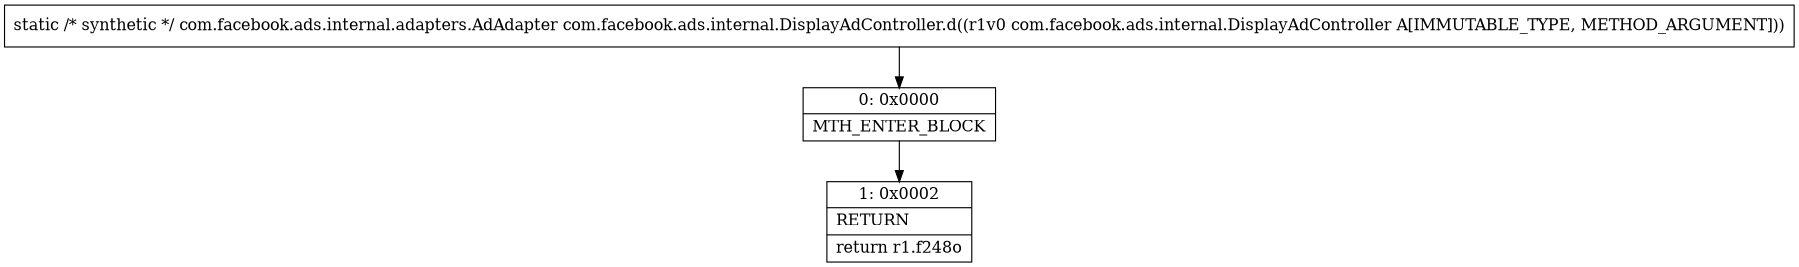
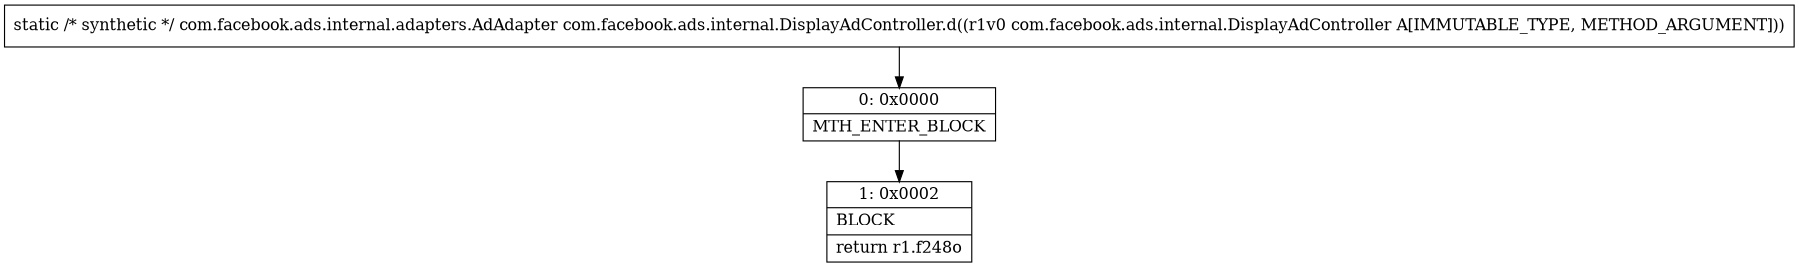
node "1: 0x0002": text "RETURN" -> "BLOCK"
